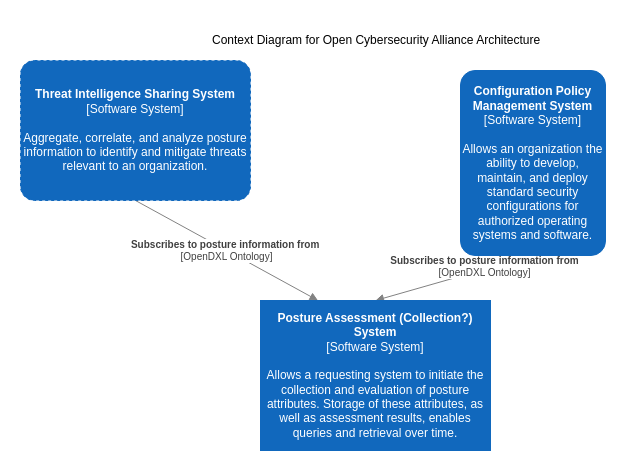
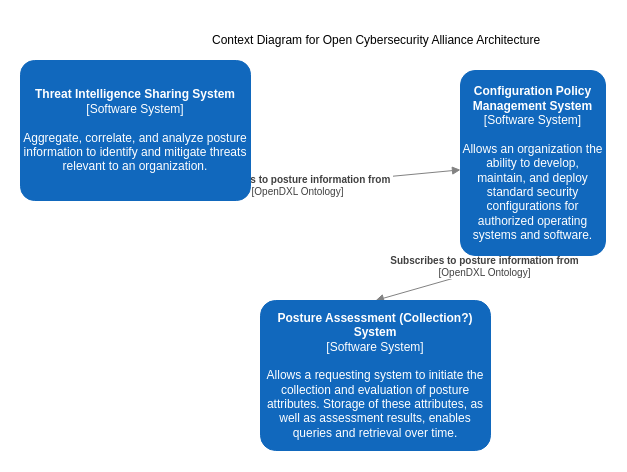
node "Threat Intelligence Sharing System [Software System] Aggregate, correlate, and analyze posture information to identify and mitigate threats relevant to an organization.": style dashed -> solid
edge "Threat Intelligence Sharing System [Software System] Aggregate, correlate, and analyze posture information to identify and mitigate threats relevant to an organization." -> "Posture Assessment (Collection?) System [Software System] Allows a requesting system to initiate the collection and evaluation of posture attributes. Storage of these attributes, as well as assessment results, enables queries and retrieval over time.": now "Threat Intelligence Sharing System [Software System] Aggregate, correlate, and analyze posture information to identify and mitigate threats relevant to an organization." -> "Configuration Policy Management System [Software System] Allows an organization the ability to develop, maintain, and deploy standard security configurations for authorized operating systems and software."
node "Posture Assessment (Collection?) System [Software System] Allows a requesting system to initiate the collection and evaluation of posture attributes. Storage of these attributes, as well as assessment results, enables queries and retrieval over time.": shape rectangle -> rounded rectangle
